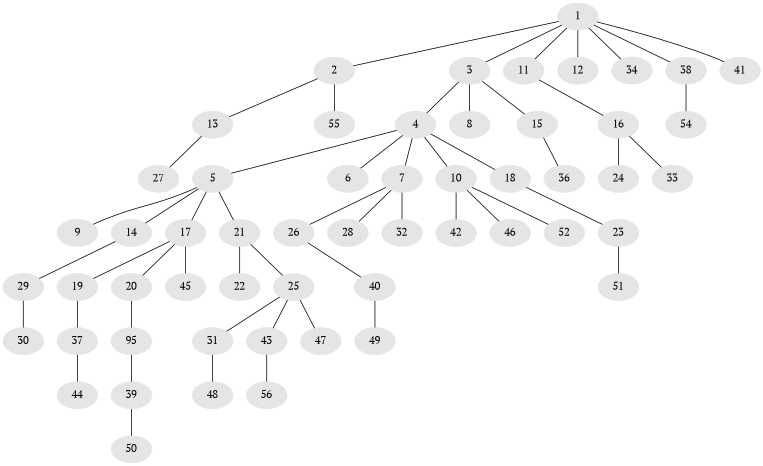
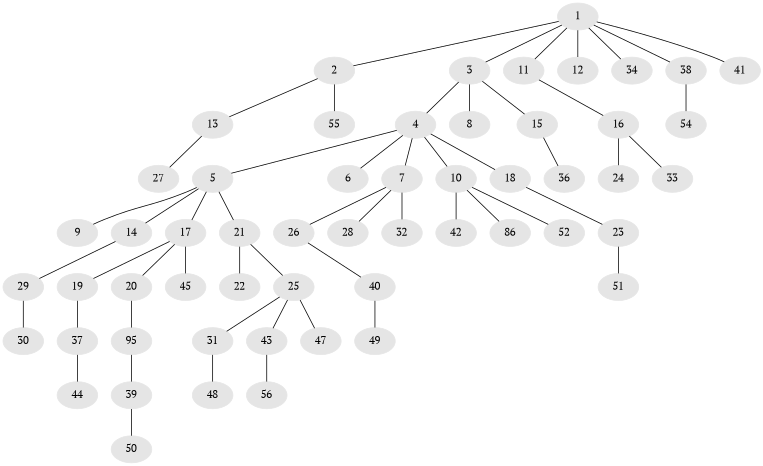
node "46": label "46" -> "86"
